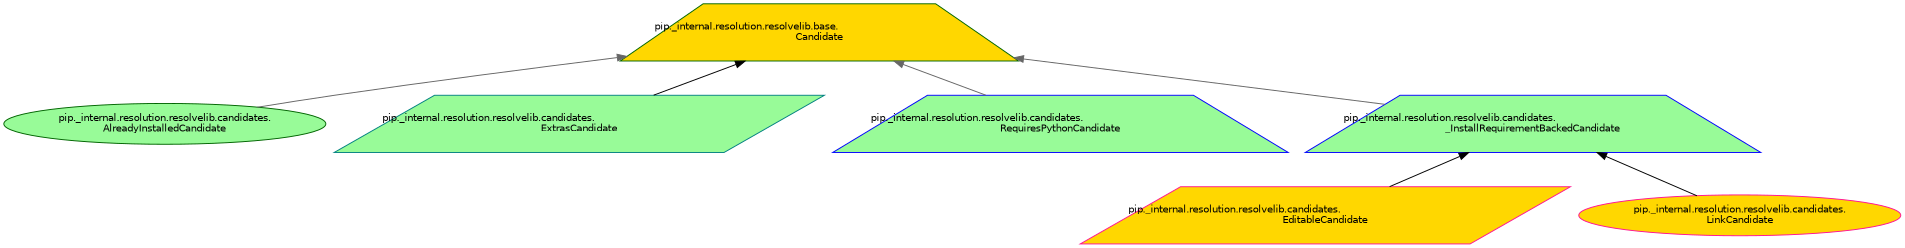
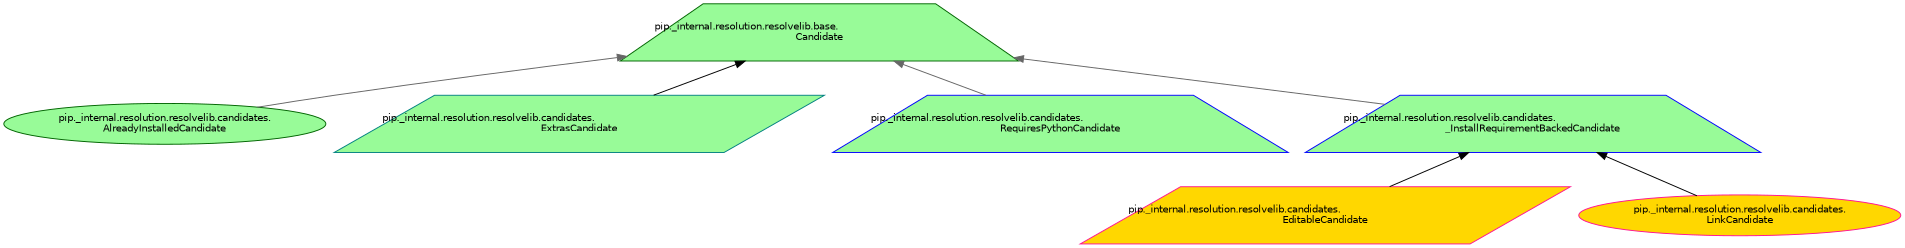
node "pip._internal.resolution.resolvelib.base. Candidate": fillcolor gold -> palegreen
